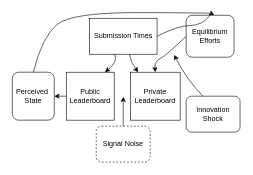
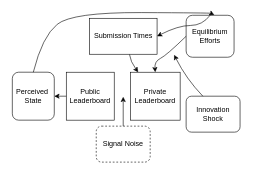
edge "Submission Times" -- "Equilibrium Efforts": arrowhead none -> classic
edge "Submission Times" -> "Public Leaderboard": removed
